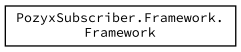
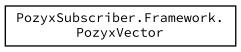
node "PozyxSubscriber.Framework. Framework": label "PozyxSubscriber.Framework. Framework" -> "PozyxSubscriber.Framework. PozyxVector"
